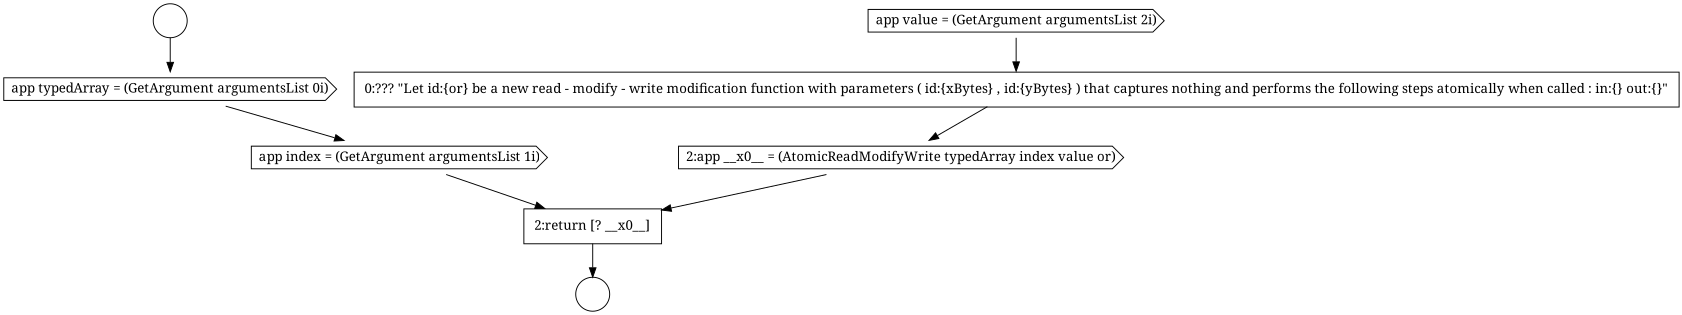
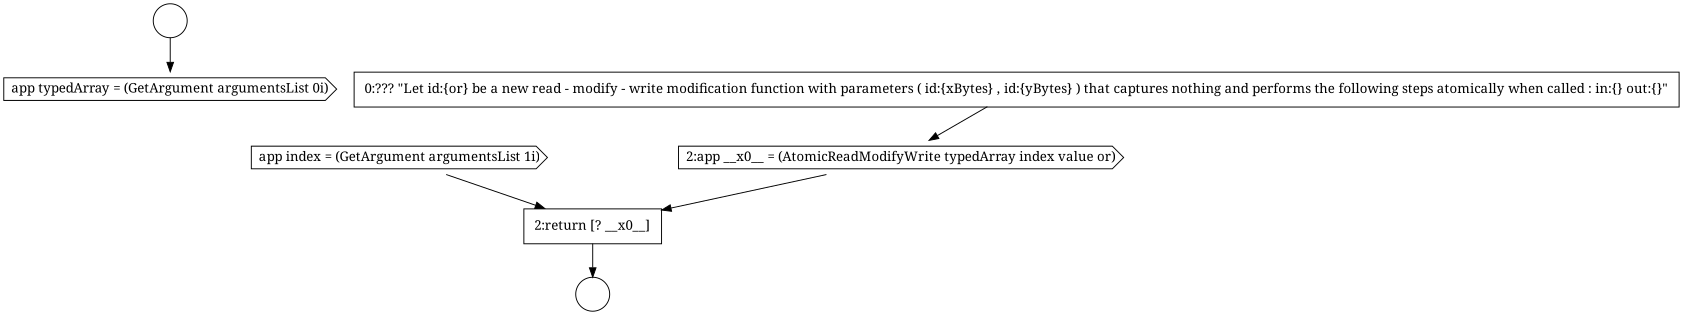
node "app value = (GetArgument argumentsList 2i)": removed
edge "app typedArray = (GetArgument argumentsList 0i)" -> "app index = (GetArgument argumentsList 1i)": removed
